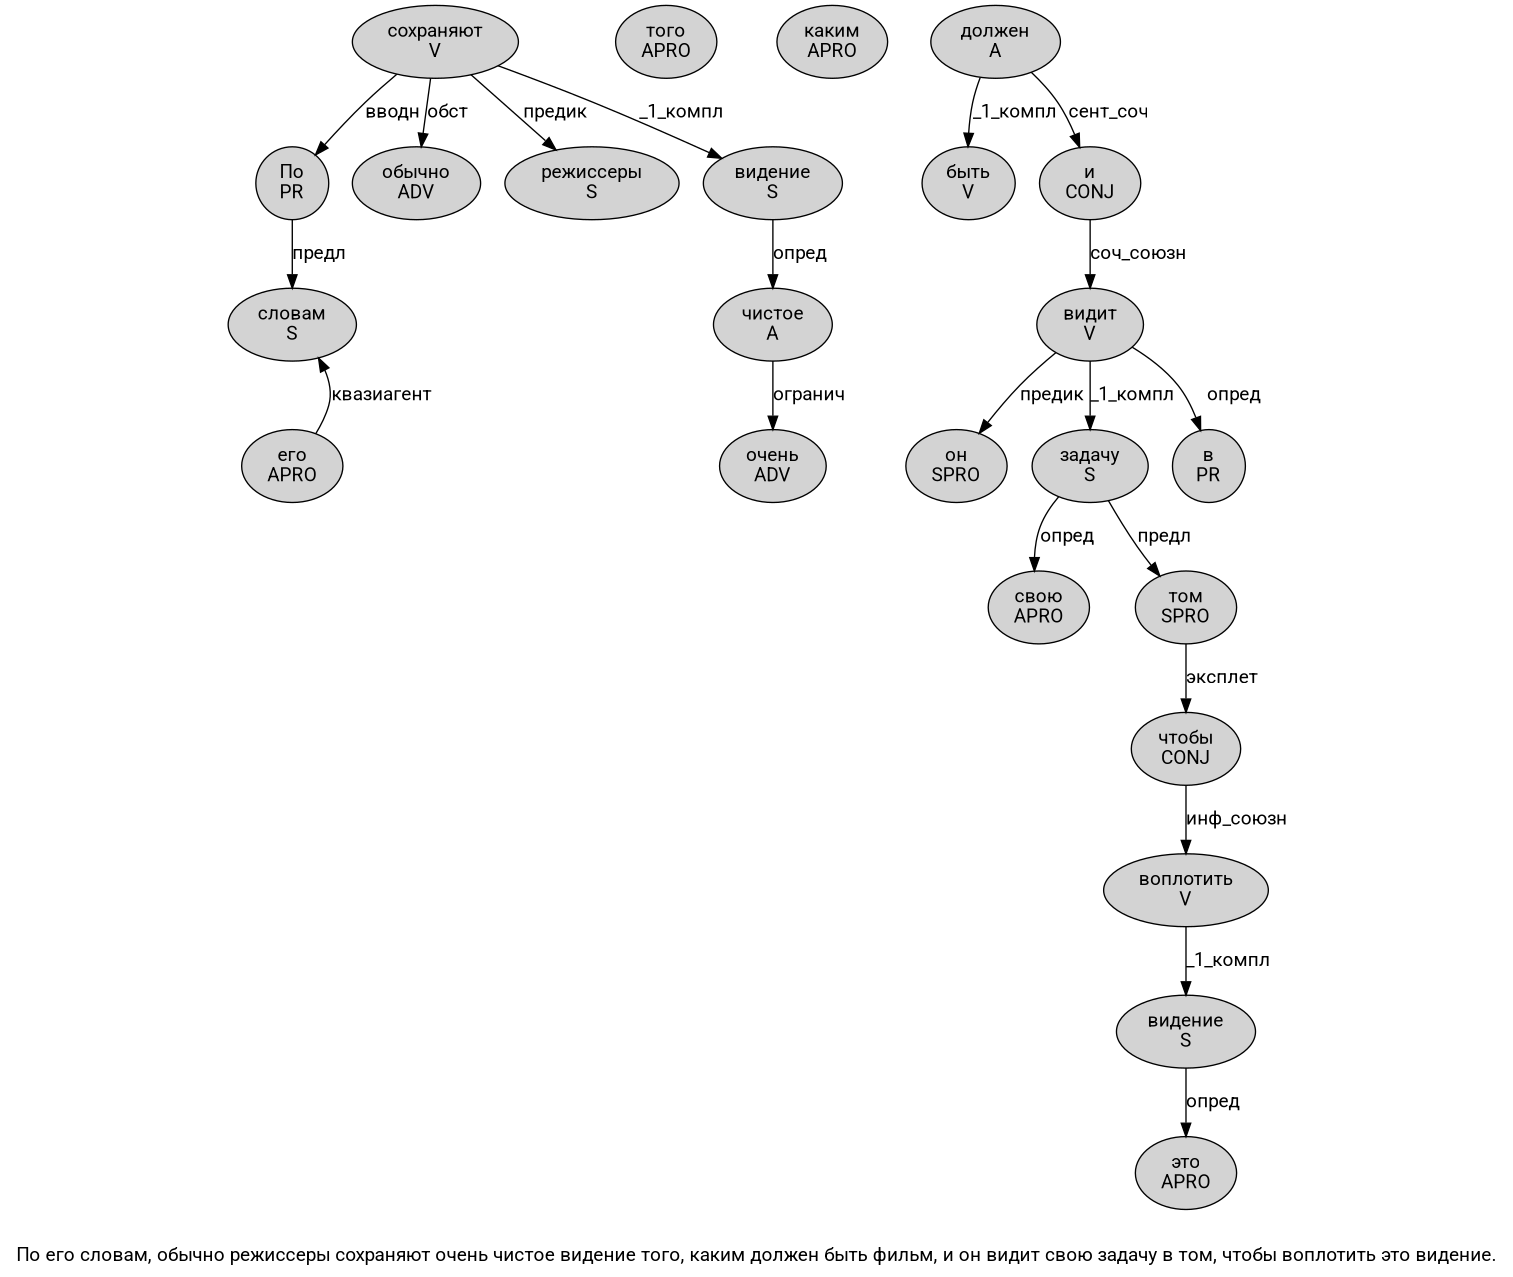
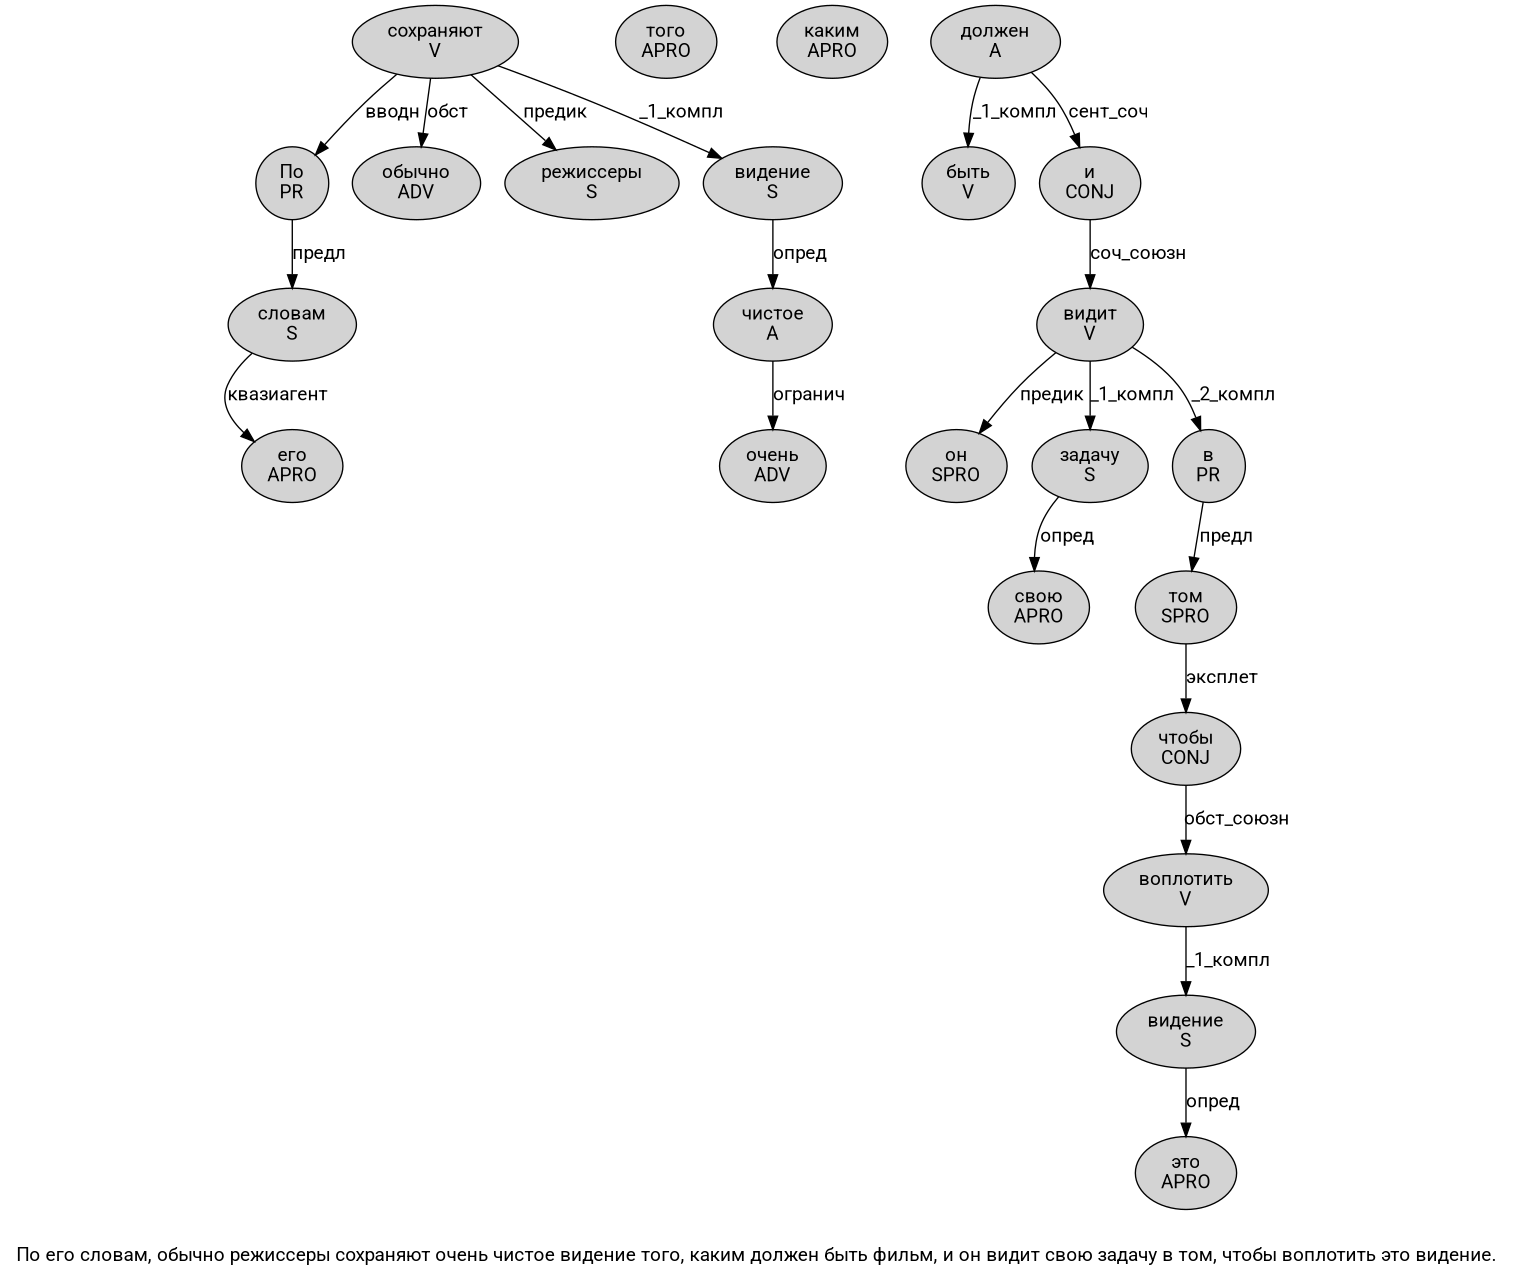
edge "видит V" -> "в PR": label "опред" -> "_2_компл"
edge "его APRO" -> "словам S": reversed
edge "задачу S" -> "том SPRO": now "в PR" -> "том SPRO"
edge "чтобы CONJ" -> "воплотить V": label "инф_союзн" -> "обст_союзн"
